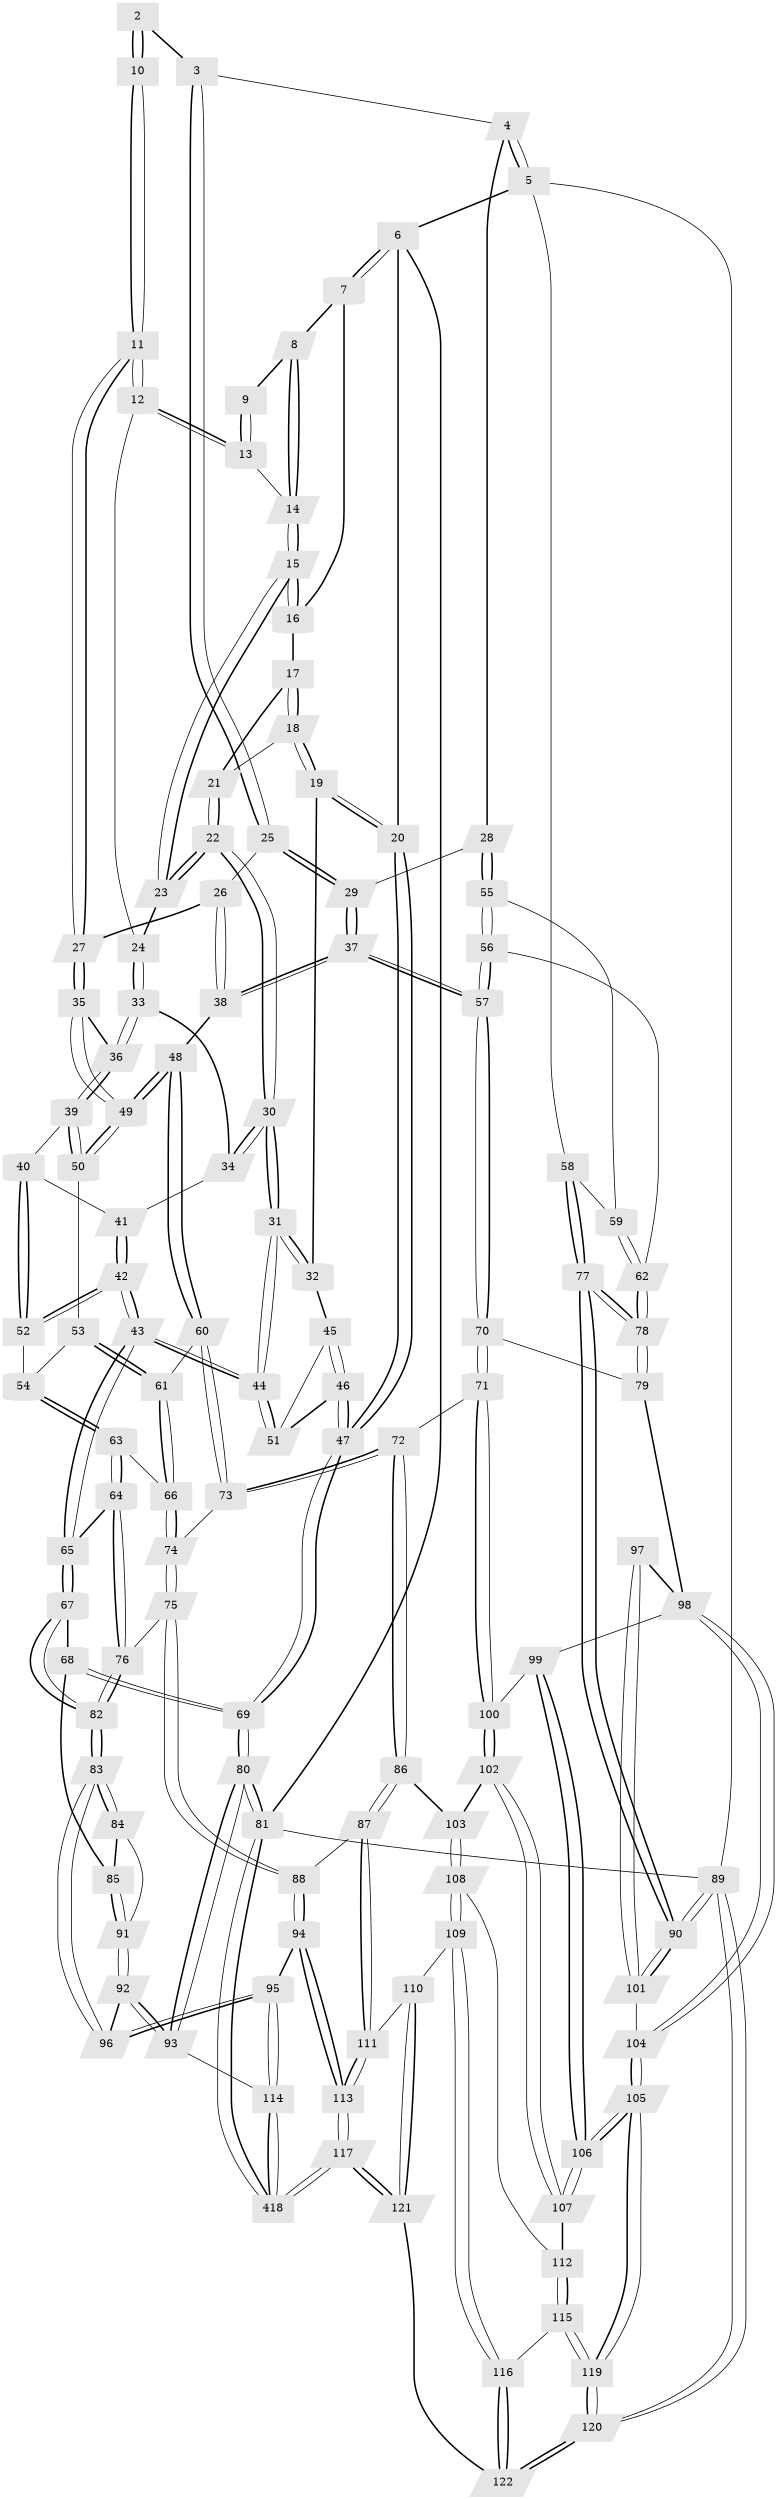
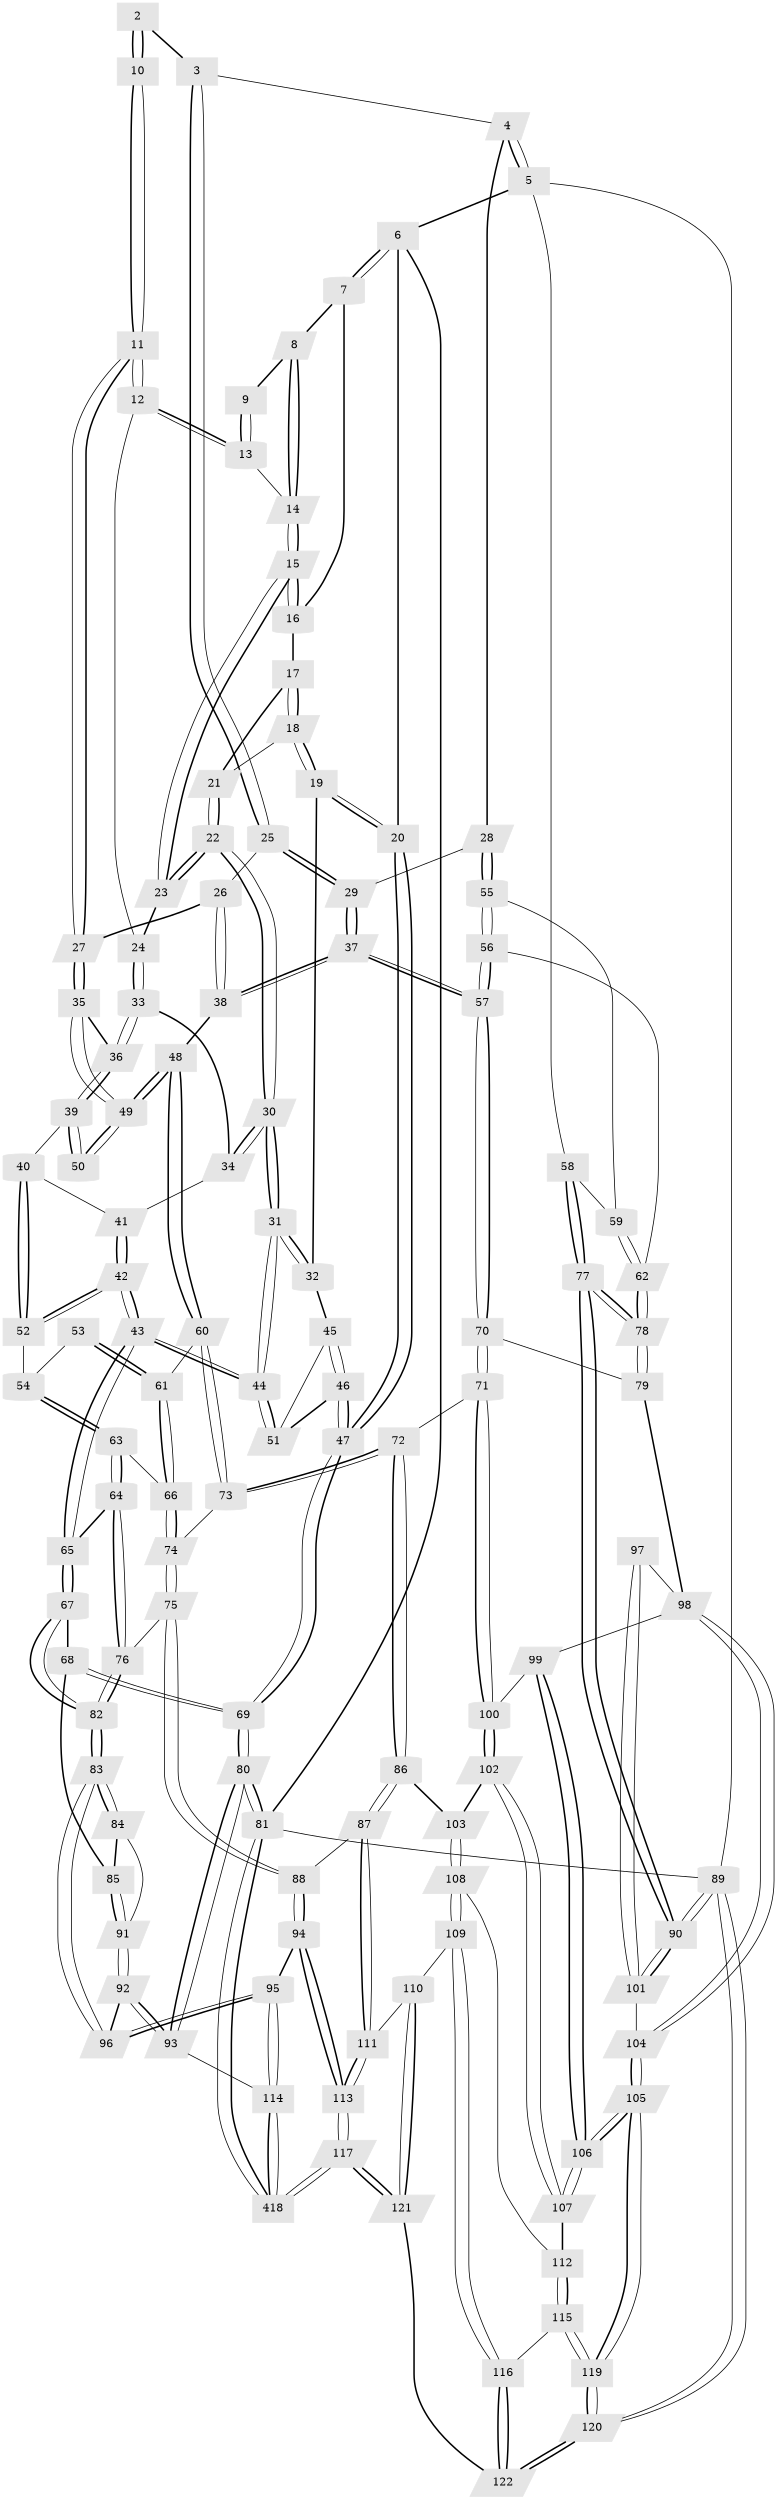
edge "50" -- "53": removed
edge "97" -- "98": style bold -> solid
